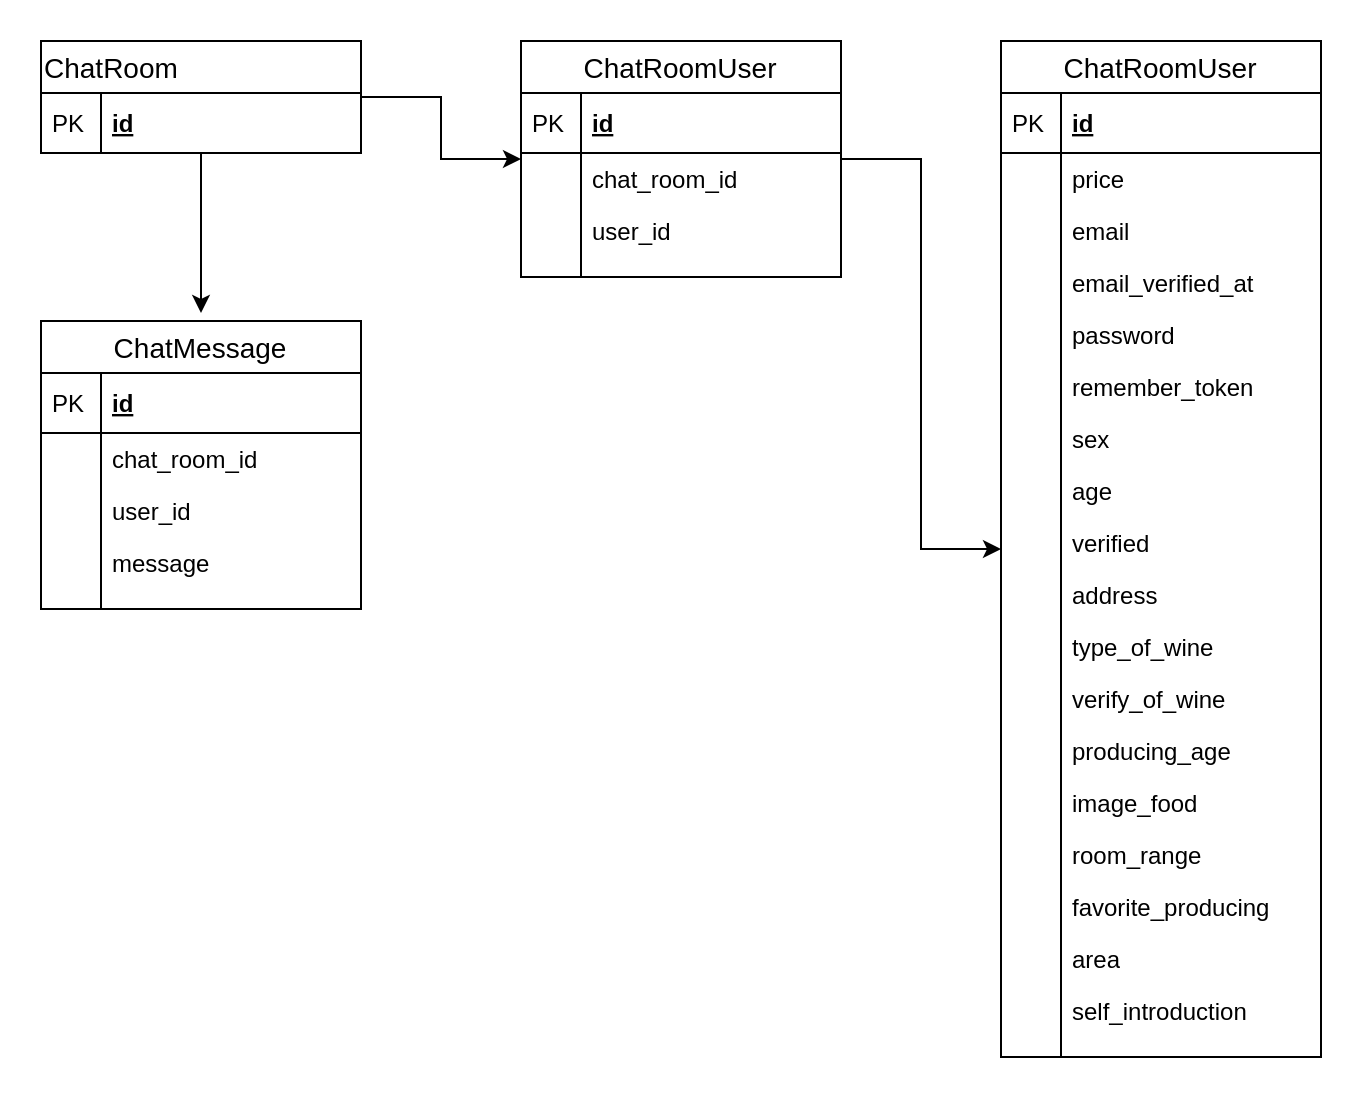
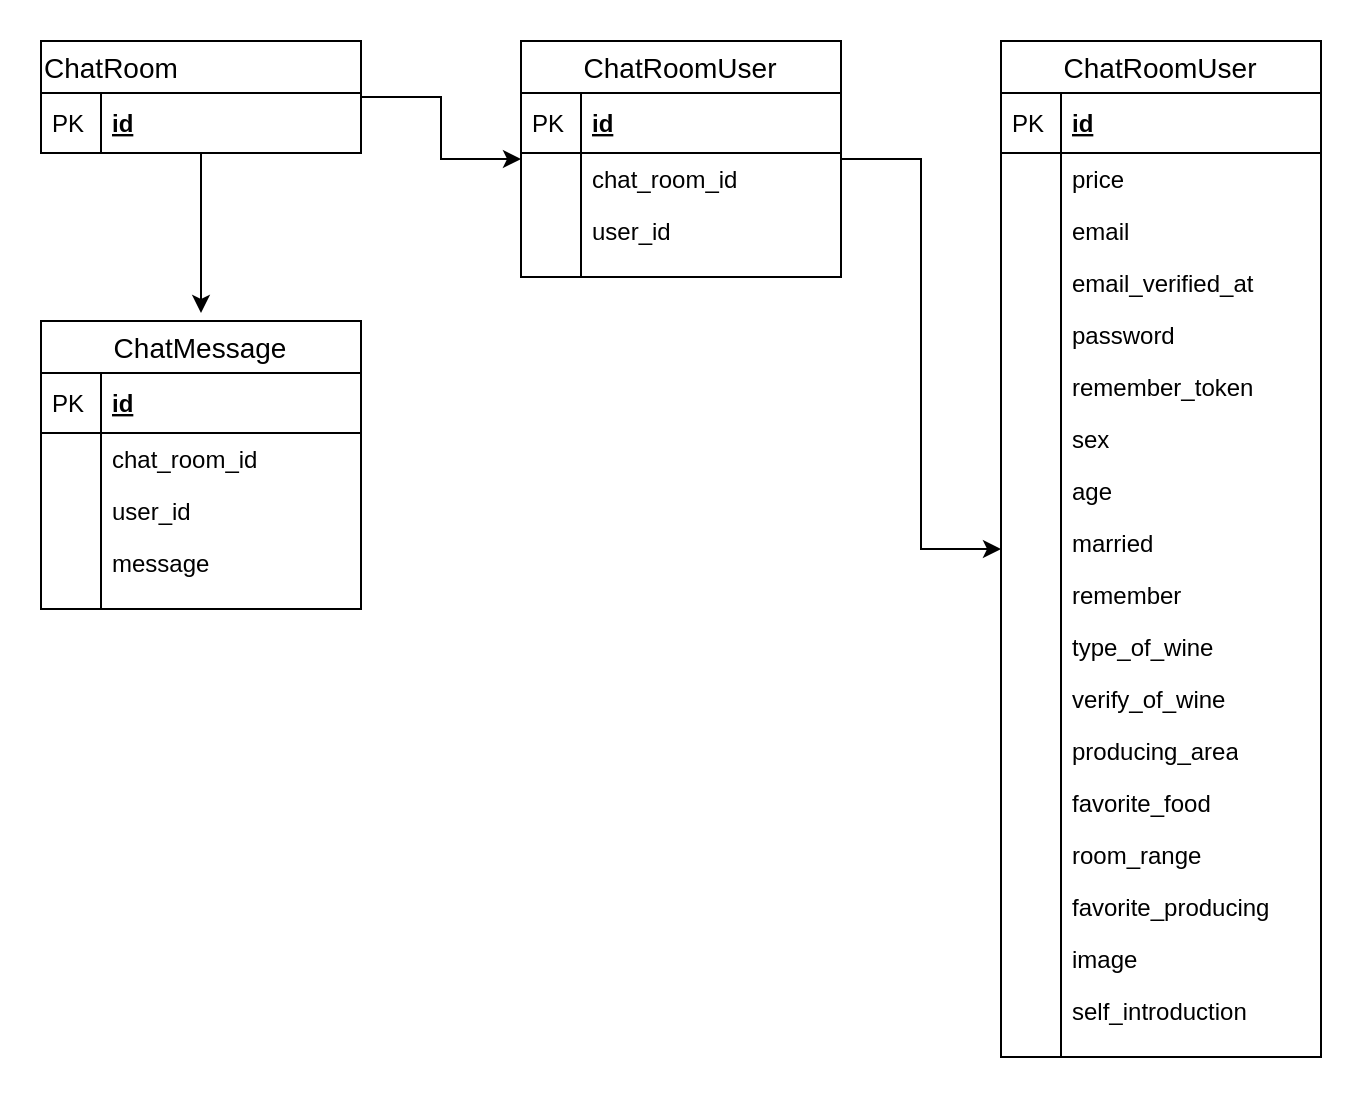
node "verified": label "verified" -> "married"
node "address": label "address" -> "remember"
node "producing_age": label "producing_age" -> "producing_area"
node "image_food": label "image_food" -> "favorite_food"
node "area": label "area" -> "image"
